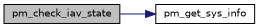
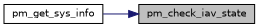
edge "pm_check_iav_state" -> "pm_get_sys_info": reversed
